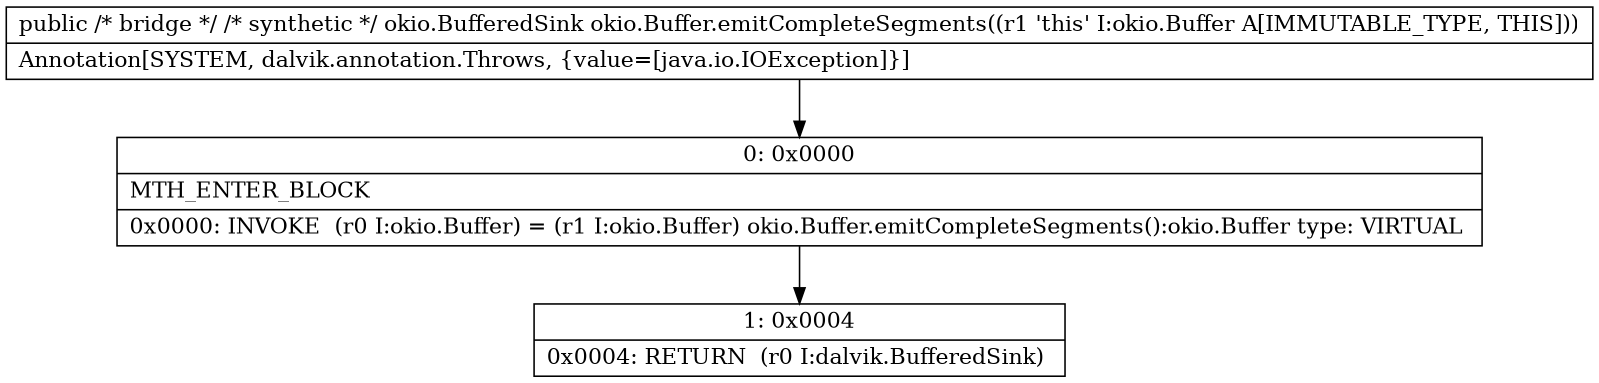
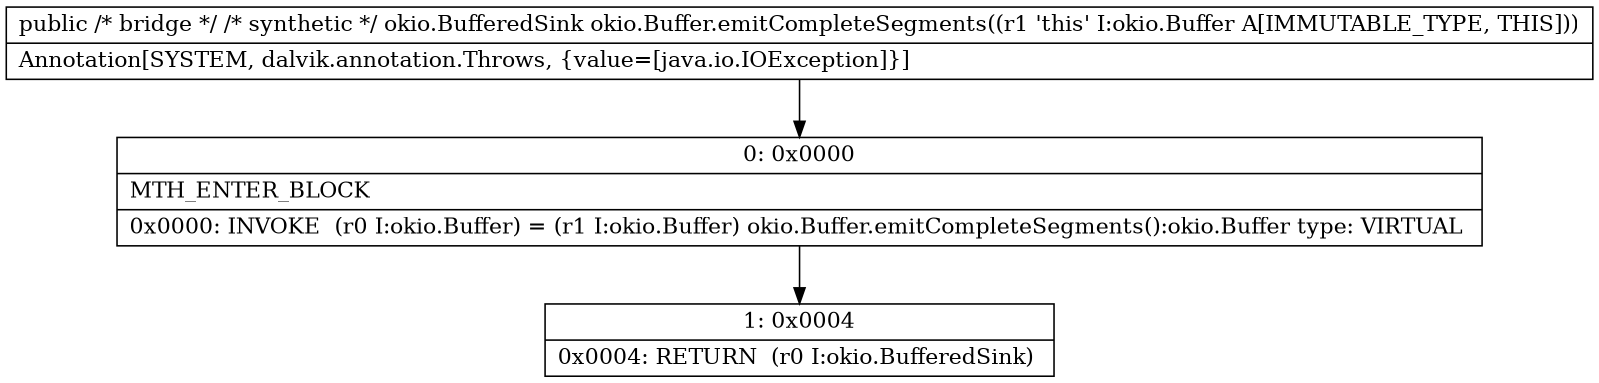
node "1: 0x0004": text "0x0004: RETURN  (r0 I:dalvik.BufferedSink)" -> "0x0004: RETURN  (r0 I:okio.BufferedSink)"
